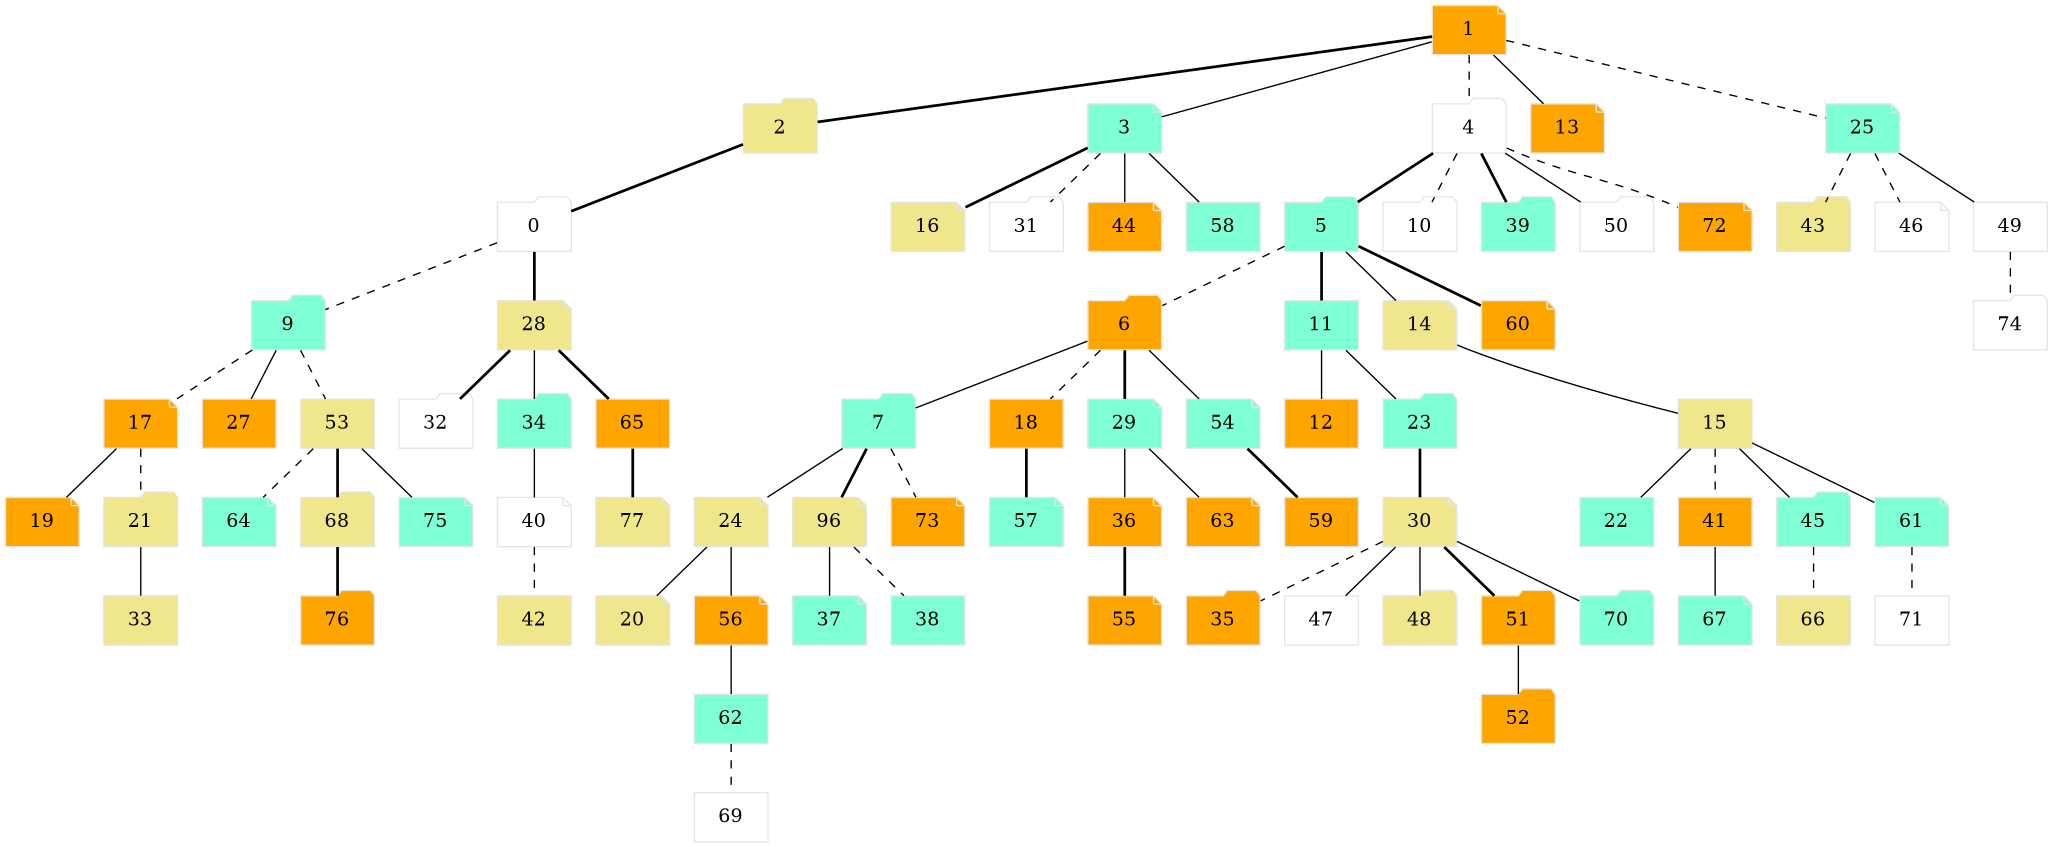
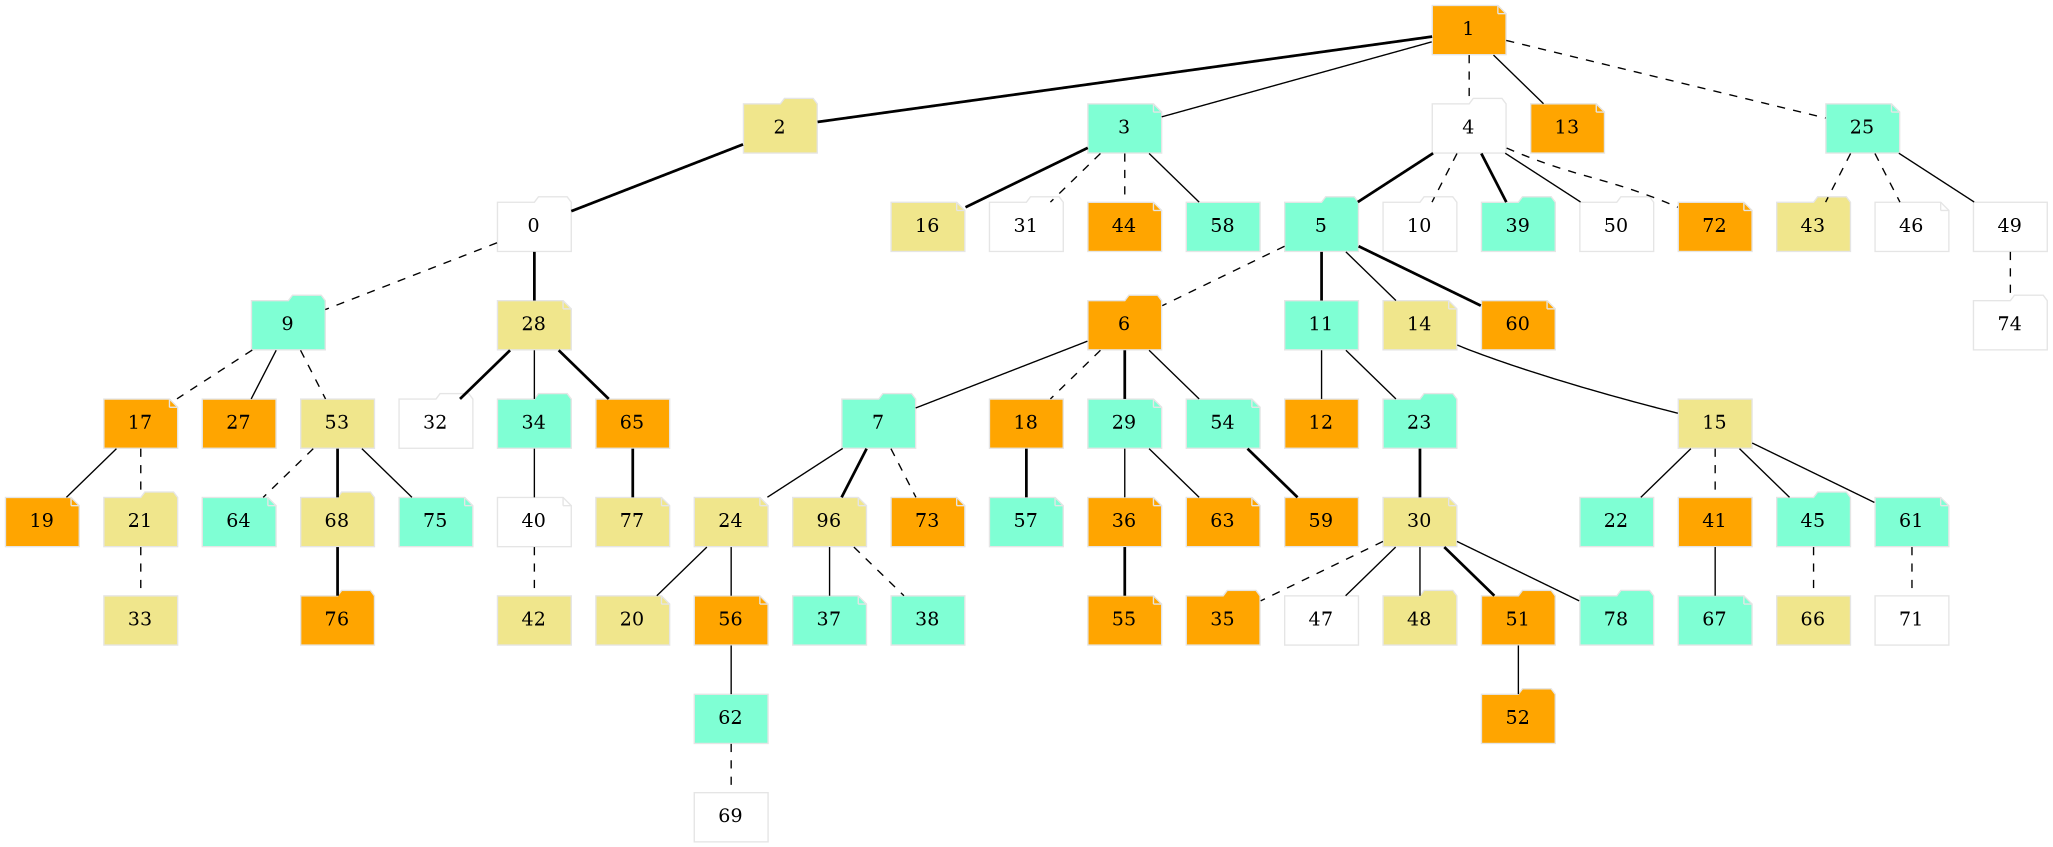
edge "3" -- "44": style solid -> dashed
edge "21" -- "33": style solid -> dashed
node "70": label "70" -> "78"
